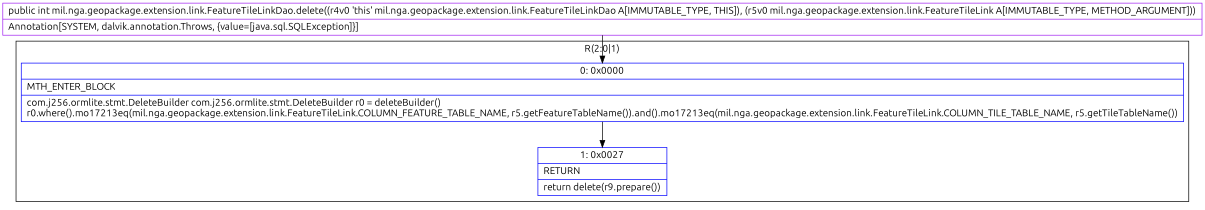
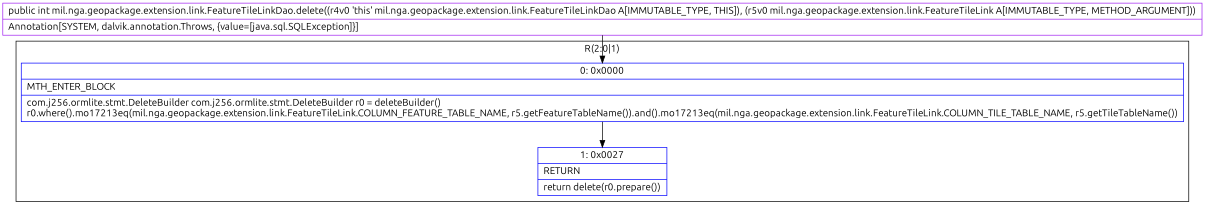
node "1: 0x0027": text "return delete(r9.prepare())" -> "return delete(r0.prepare())"
